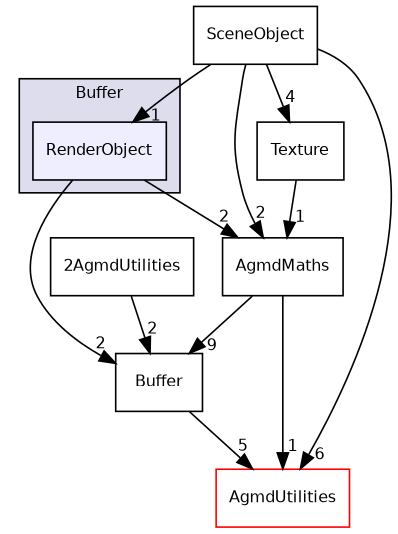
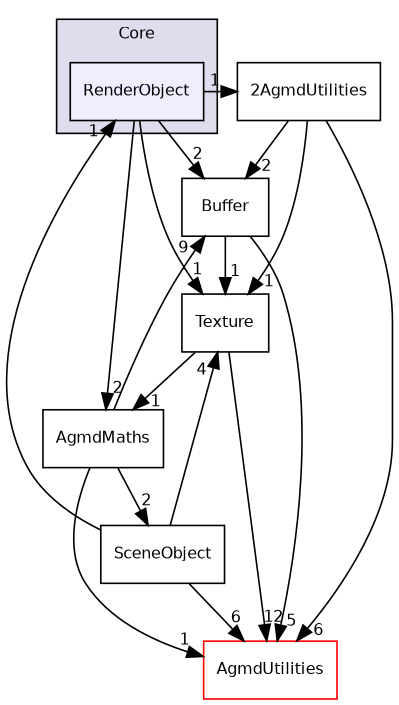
edge "RenderObject" -> "2AgmdUtilities": added
cluster "Buffer": label "Buffer" -> "Core"
edge "SceneObject" -> "AgmdMaths": reversed
edge "RenderObject" -> "Texture": added
edge "2AgmdUtilities" -> "Texture": added
edge "Buffer" -> "Texture": added
edge "2AgmdUtilities" -> "AgmdUtilities": added
edge "Texture" -> "AgmdUtilities": added
